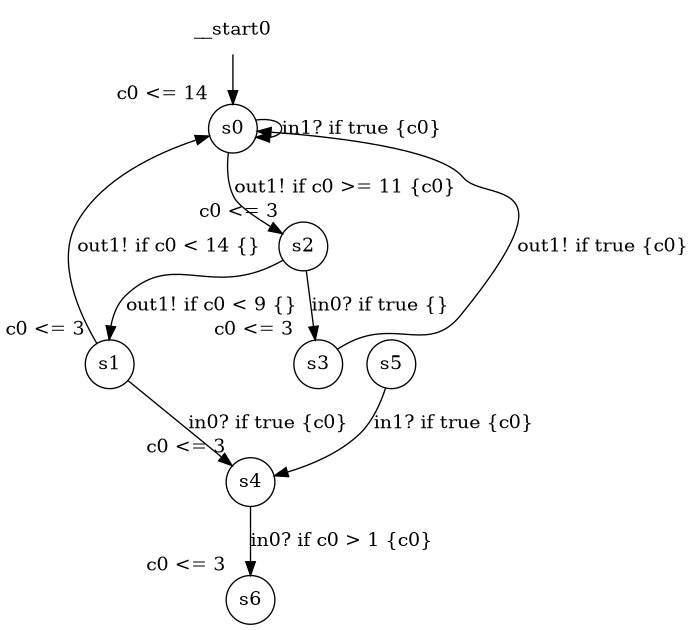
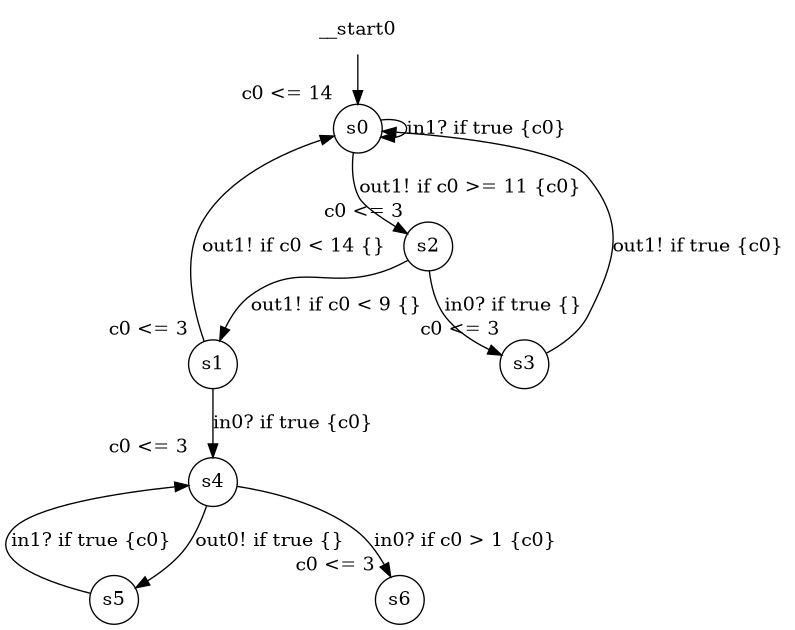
edge "s4 c0 <= 3" -> "s5": added, label "out0! if true {}"
